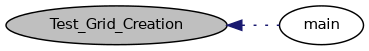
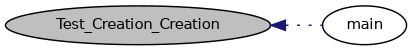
node "Test_Grid_Creation": label "Test_Grid_Creation" -> "Test_Creation_Creation"
